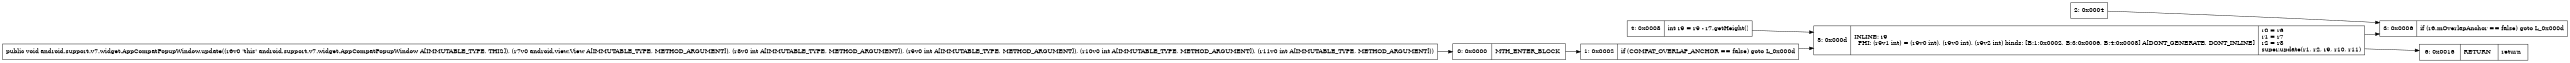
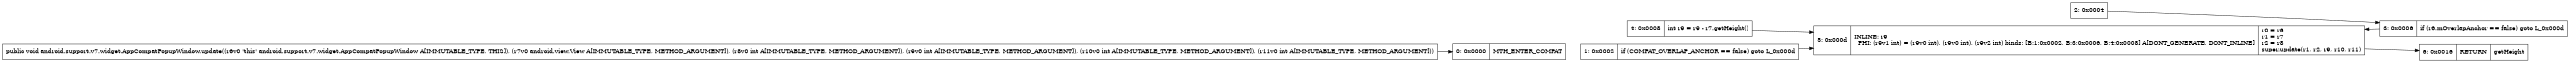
edge "5: 0x000d" -> "3: 0x0006": reversed
node "0: 0x0000": text "MTH_ENTER_BLOCK" -> "MTH_ENTER_COMPAT"
edge "0: 0x0000" -> "1: 0x0002": removed
node "6: 0x0016": text "return" -> "getHeight"
